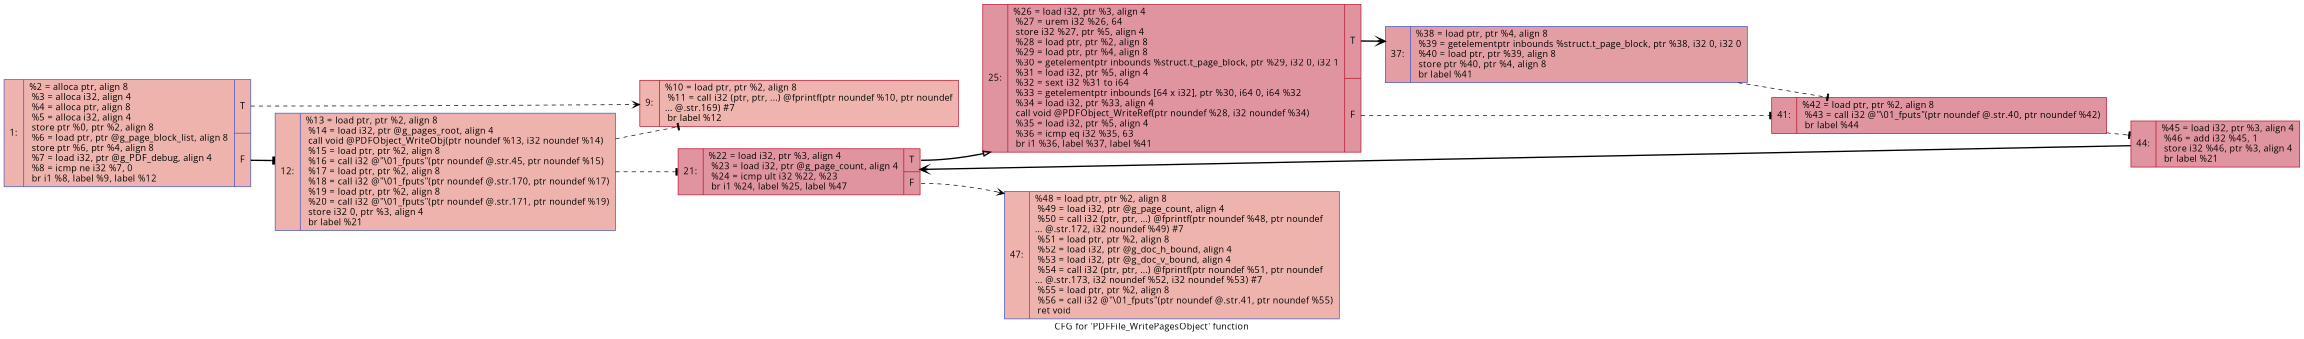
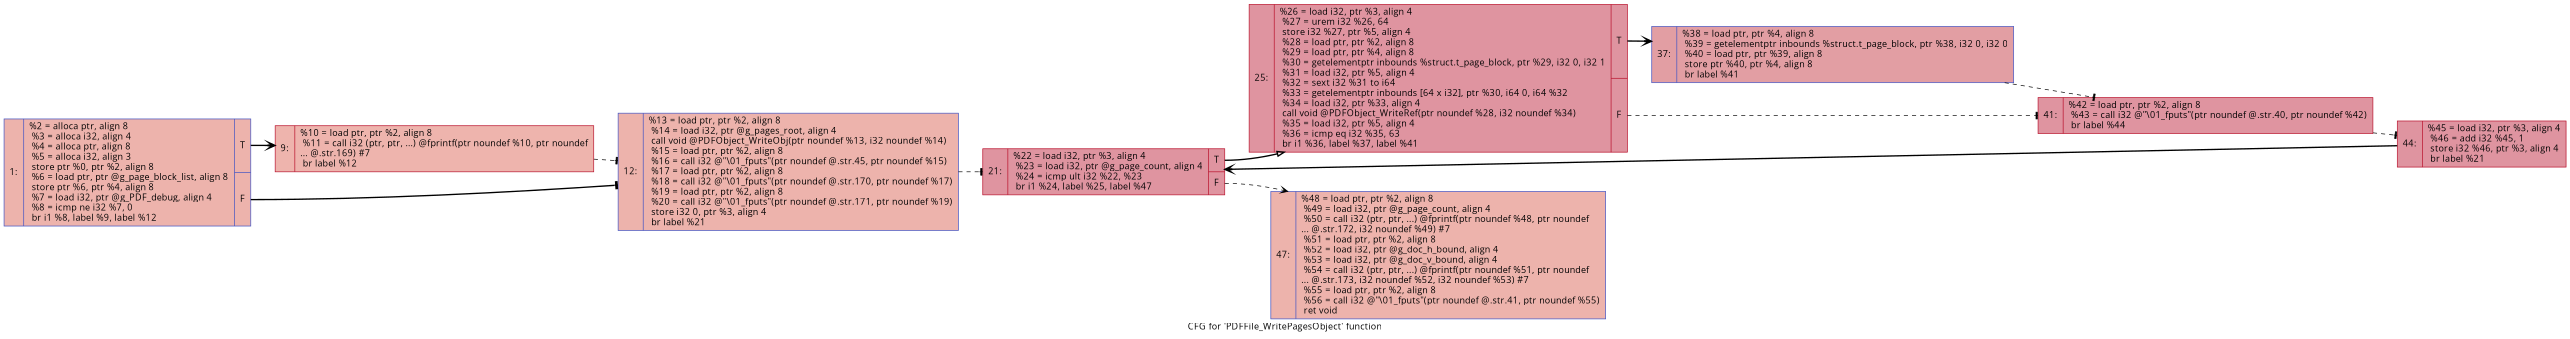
edge "1:" -> "9:": style dashed -> bold
node "1:": text "%5 = alloca i32, align 4" -> "%5 = alloca i32, align 3"
edge "12:" -> "9:": reversed
